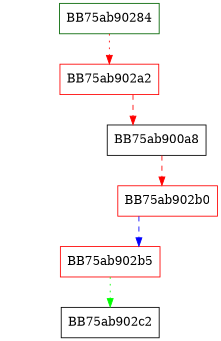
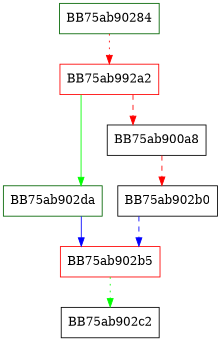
node "BB75ab902a2": label "BB75ab902a2" -> "BB75ab992a2"
node "BB75ab902da": added
node "BB75ab902b0": color red -> black
